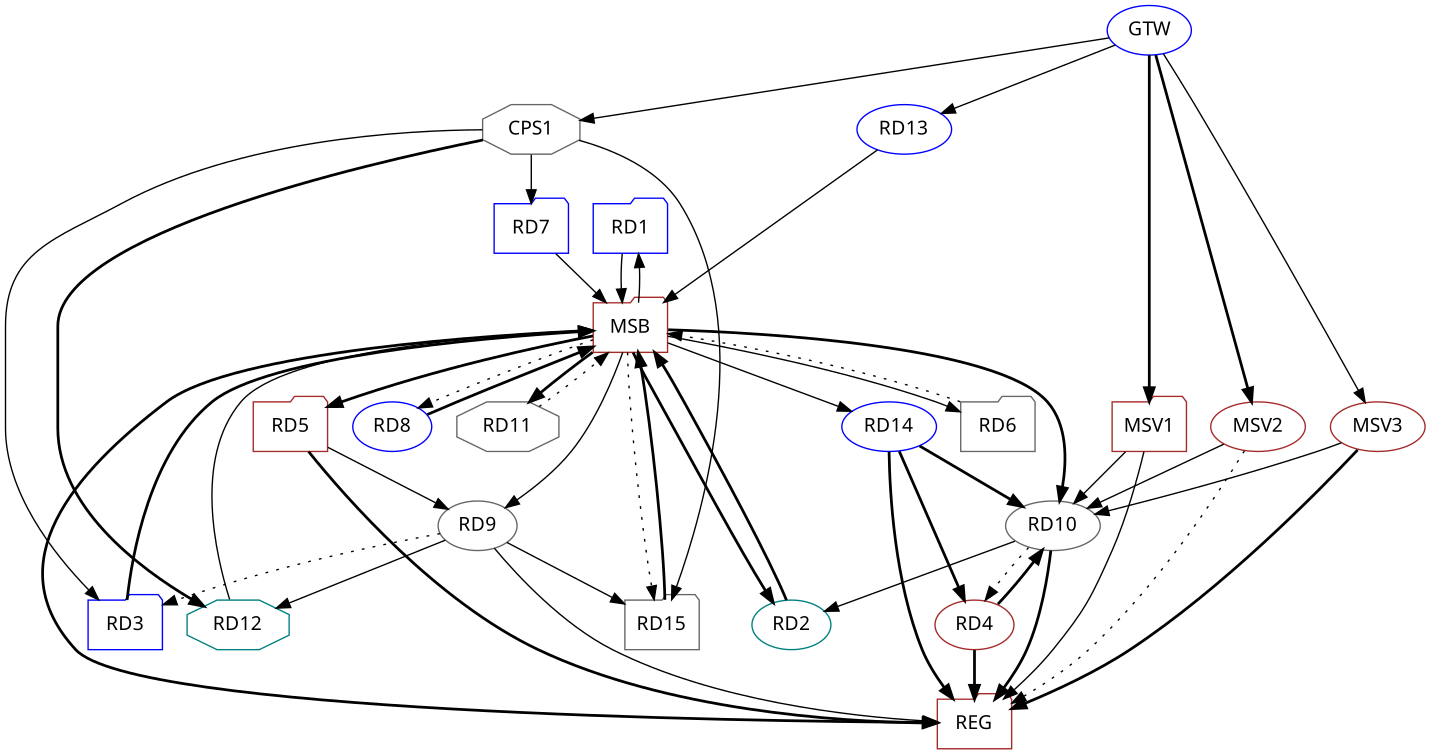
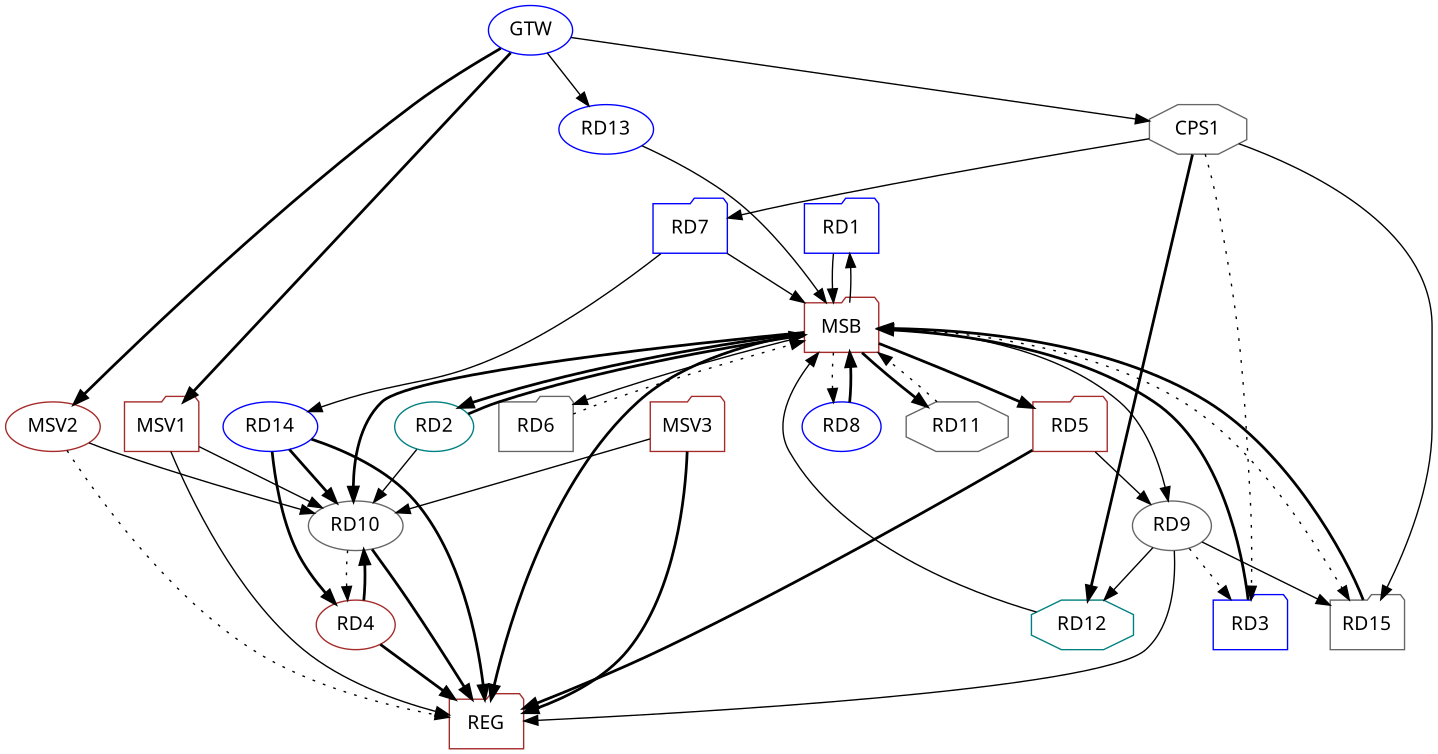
edge "GTW" -> "MSV3": removed
edge "CPS1" -> "RD3": style solid -> dotted
edge "MSB" -> "RD14": now "RD7" -> "RD14"
node "MSV3": shape ellipse -> folder
edge "RD10" -> "RD2": reversed
